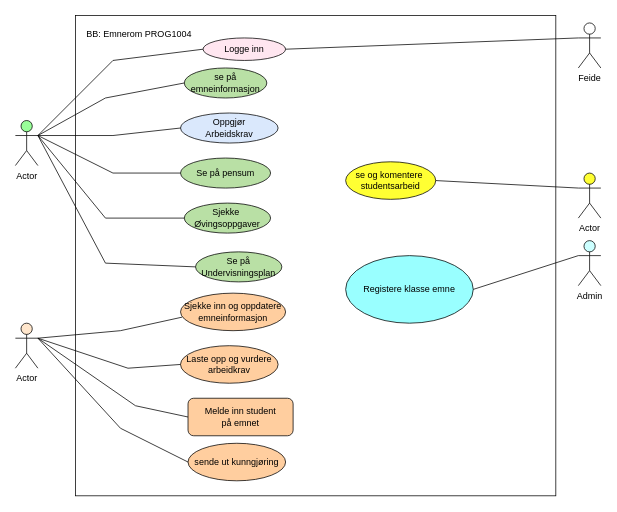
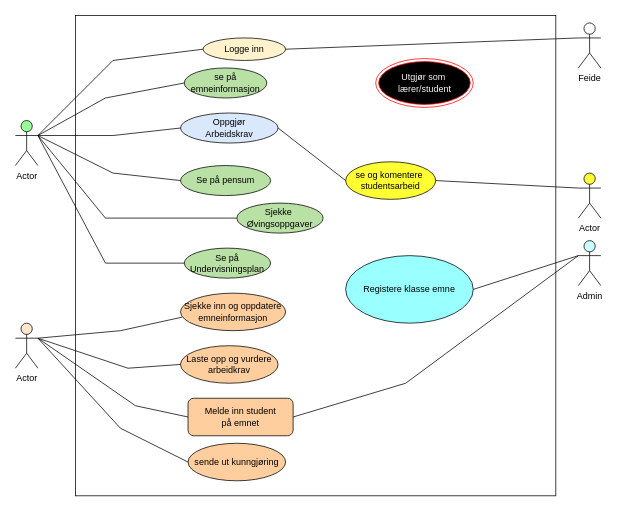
node "BB: Emnerom PROG1004": removed
node "Logge inn": fillcolor #ffe6f0 -> #fff2cc
node "Utgjør som lærer/student": added
edge "Oppgjør Arbeidskrav" -- "se og komentere studentsarbeid": added
node "Se på pensum": moved (225, 173) -> (225, 180)
node "Sjekke Øvingsoppgaver": moved (227, 218) -> (280, 218)
node "Se på Undervisningsplan": moved (239, 267) -> (227, 263)
edge "Admin" -- "Melde inn student på emnet": added
